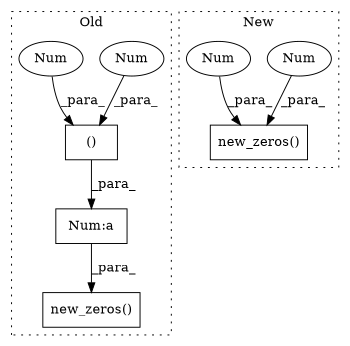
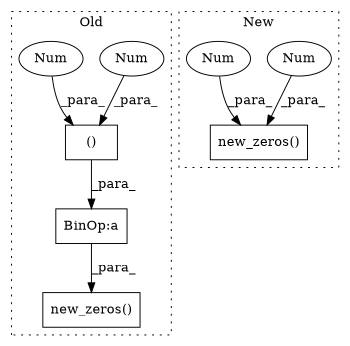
node "Num:a": label "Num:a" -> "BinOp:a"
